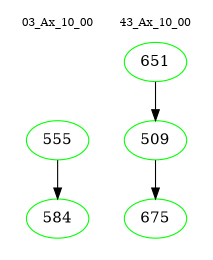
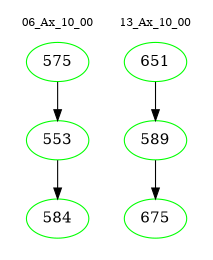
cluster "03_Ax_10_00": label "03_Ax_10_00" -> "06_Ax_10_00"
cluster "43_Ax_10_00": label "43_Ax_10_00" -> "13_Ax_10_00"
node "575": added
node "555": label "555" -> "553"
node "509": label "509" -> "589"
